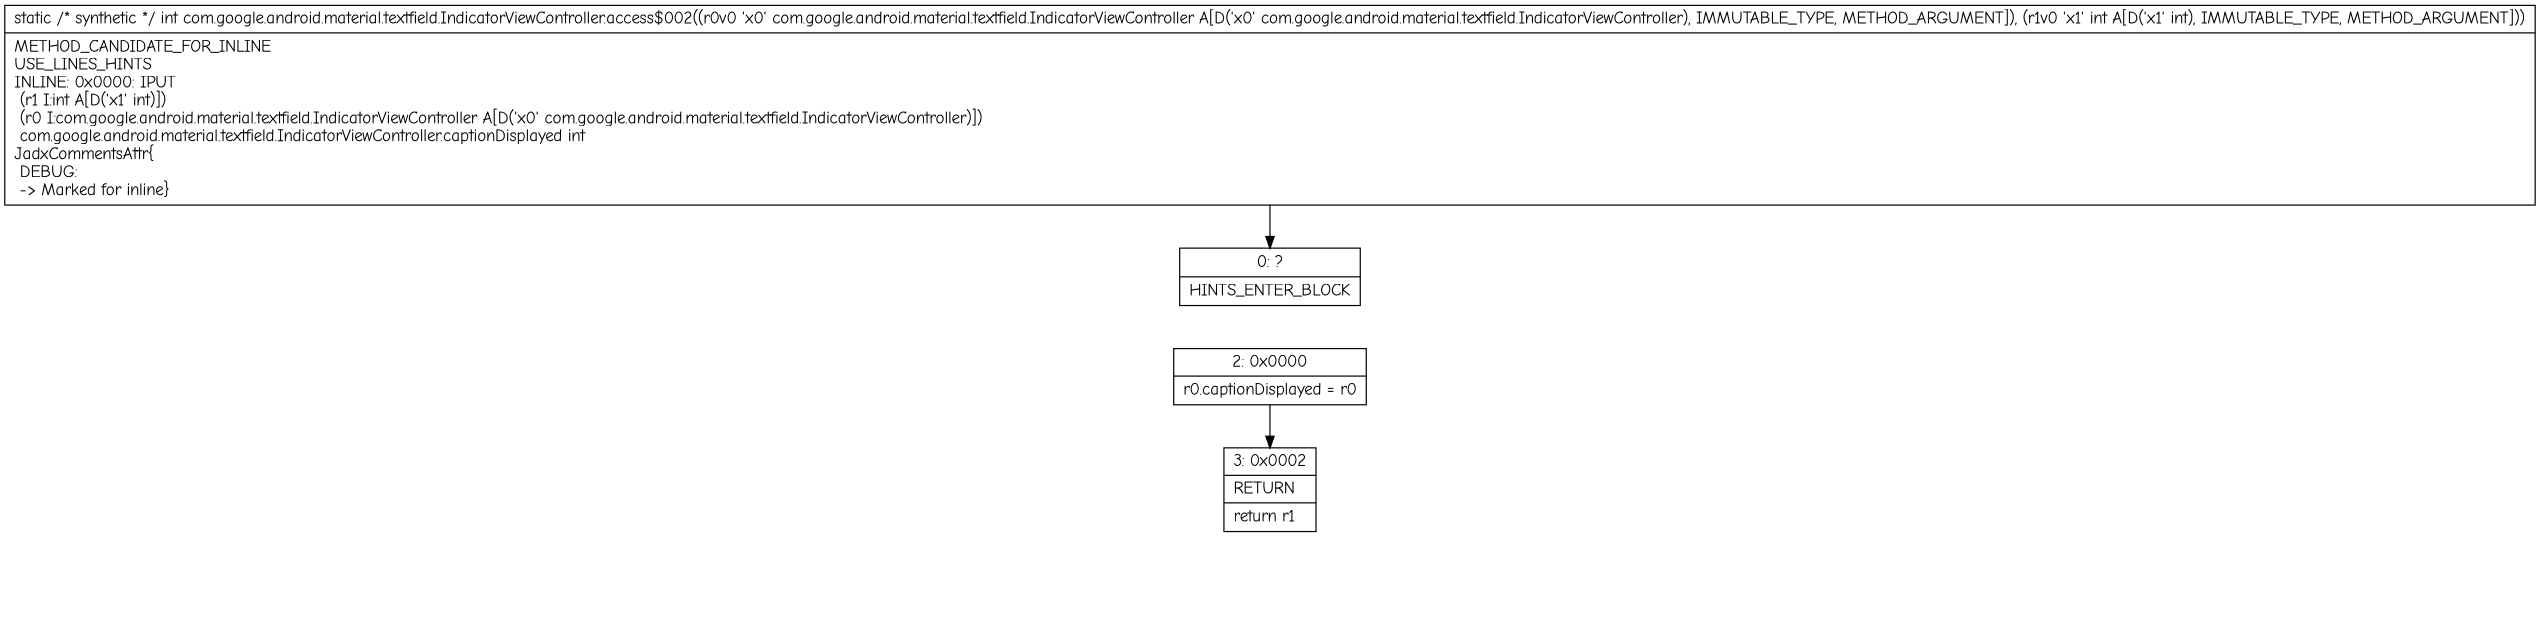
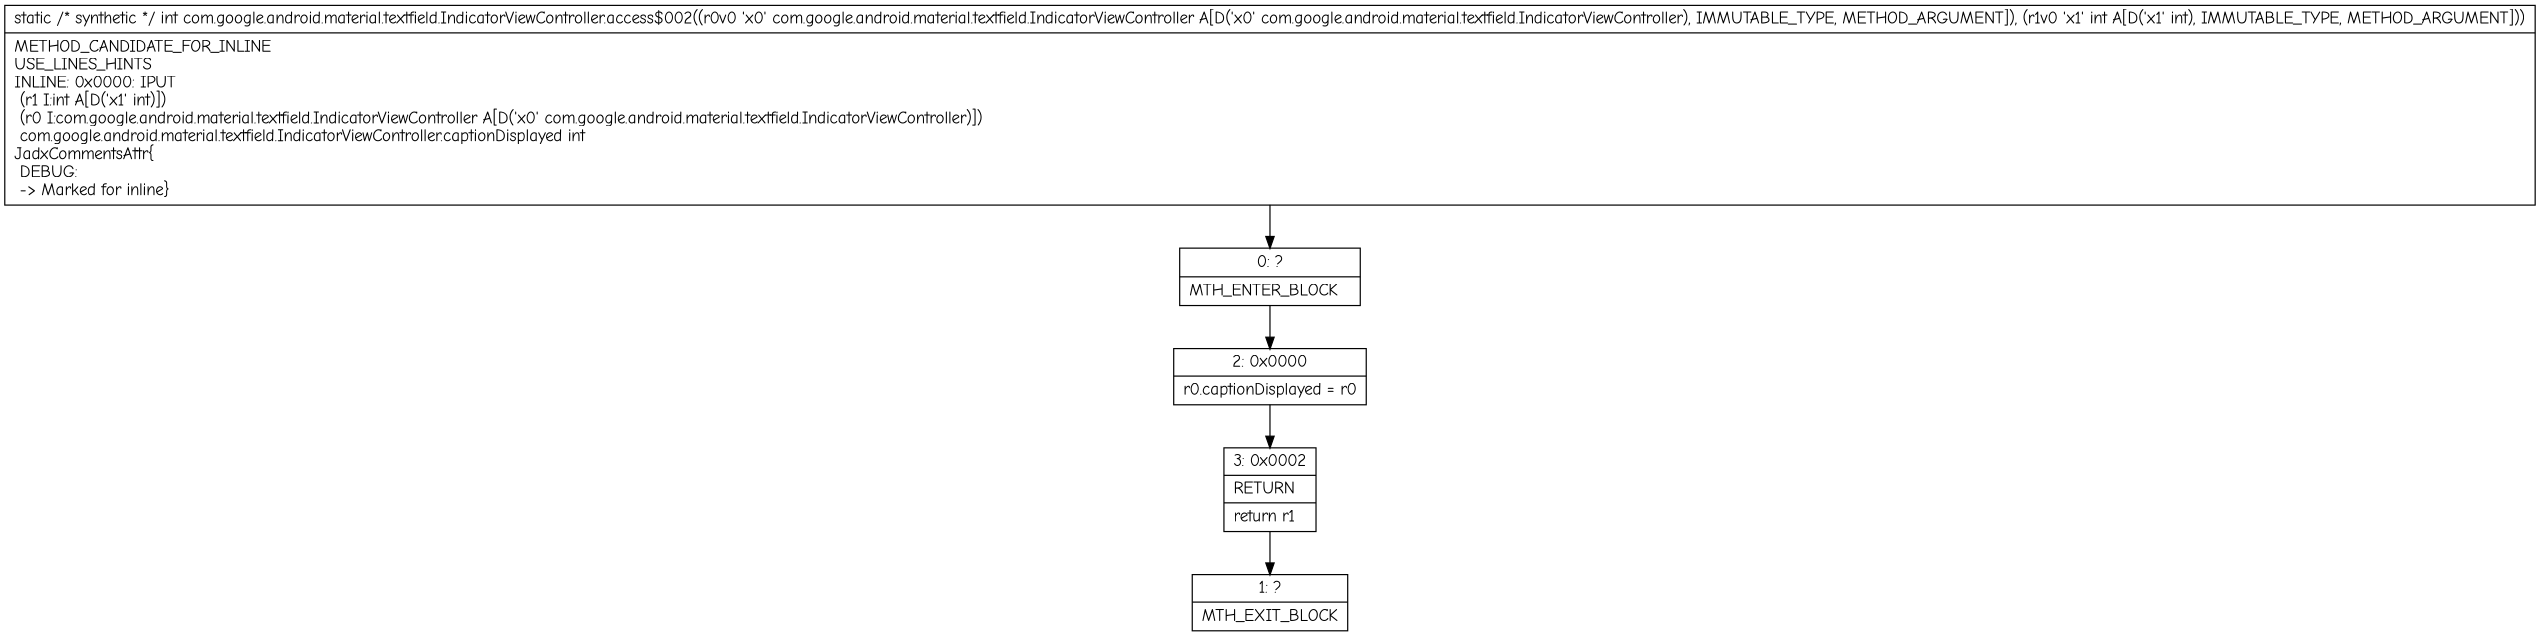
node "0: ?": text "HINTS_ENTER_BLOCK" -> "MTH_ENTER_BLOCK"
edge "0: ?" -> "2: 0x0000": added
node "1: ?": added
